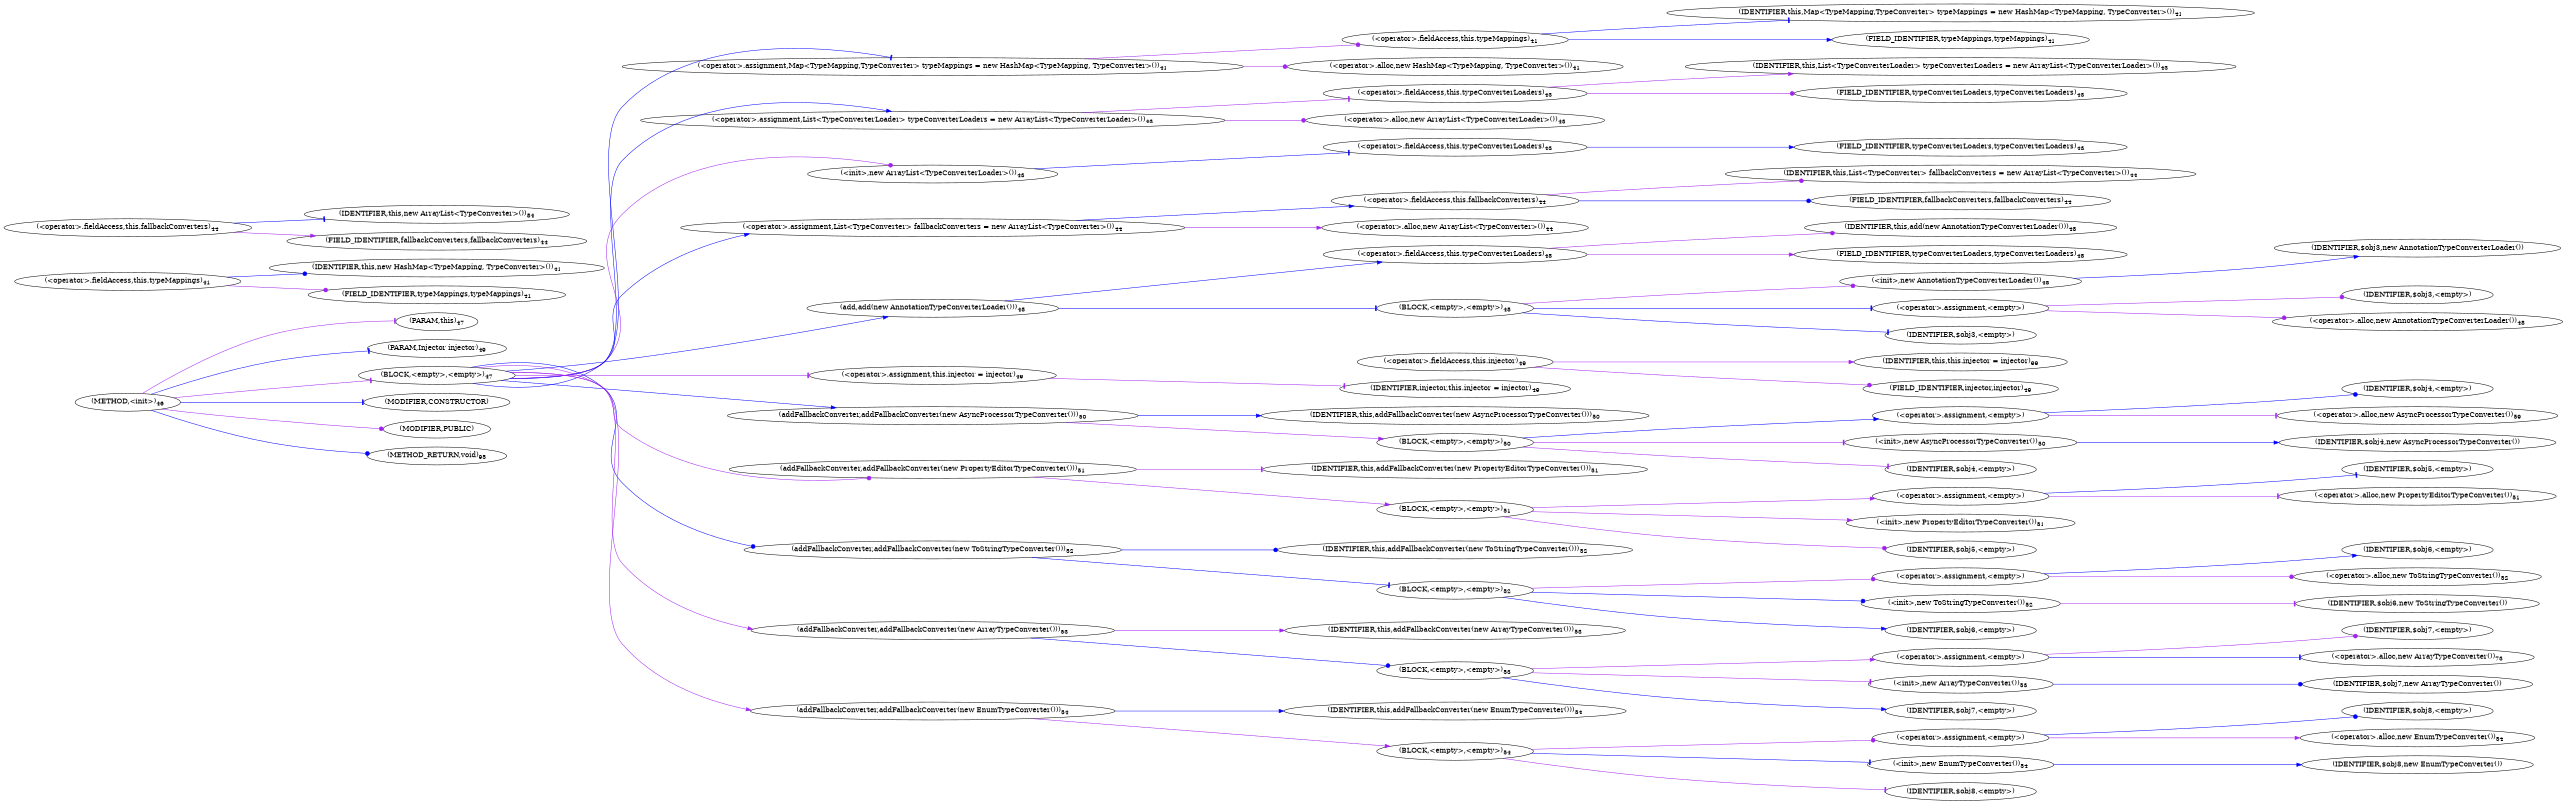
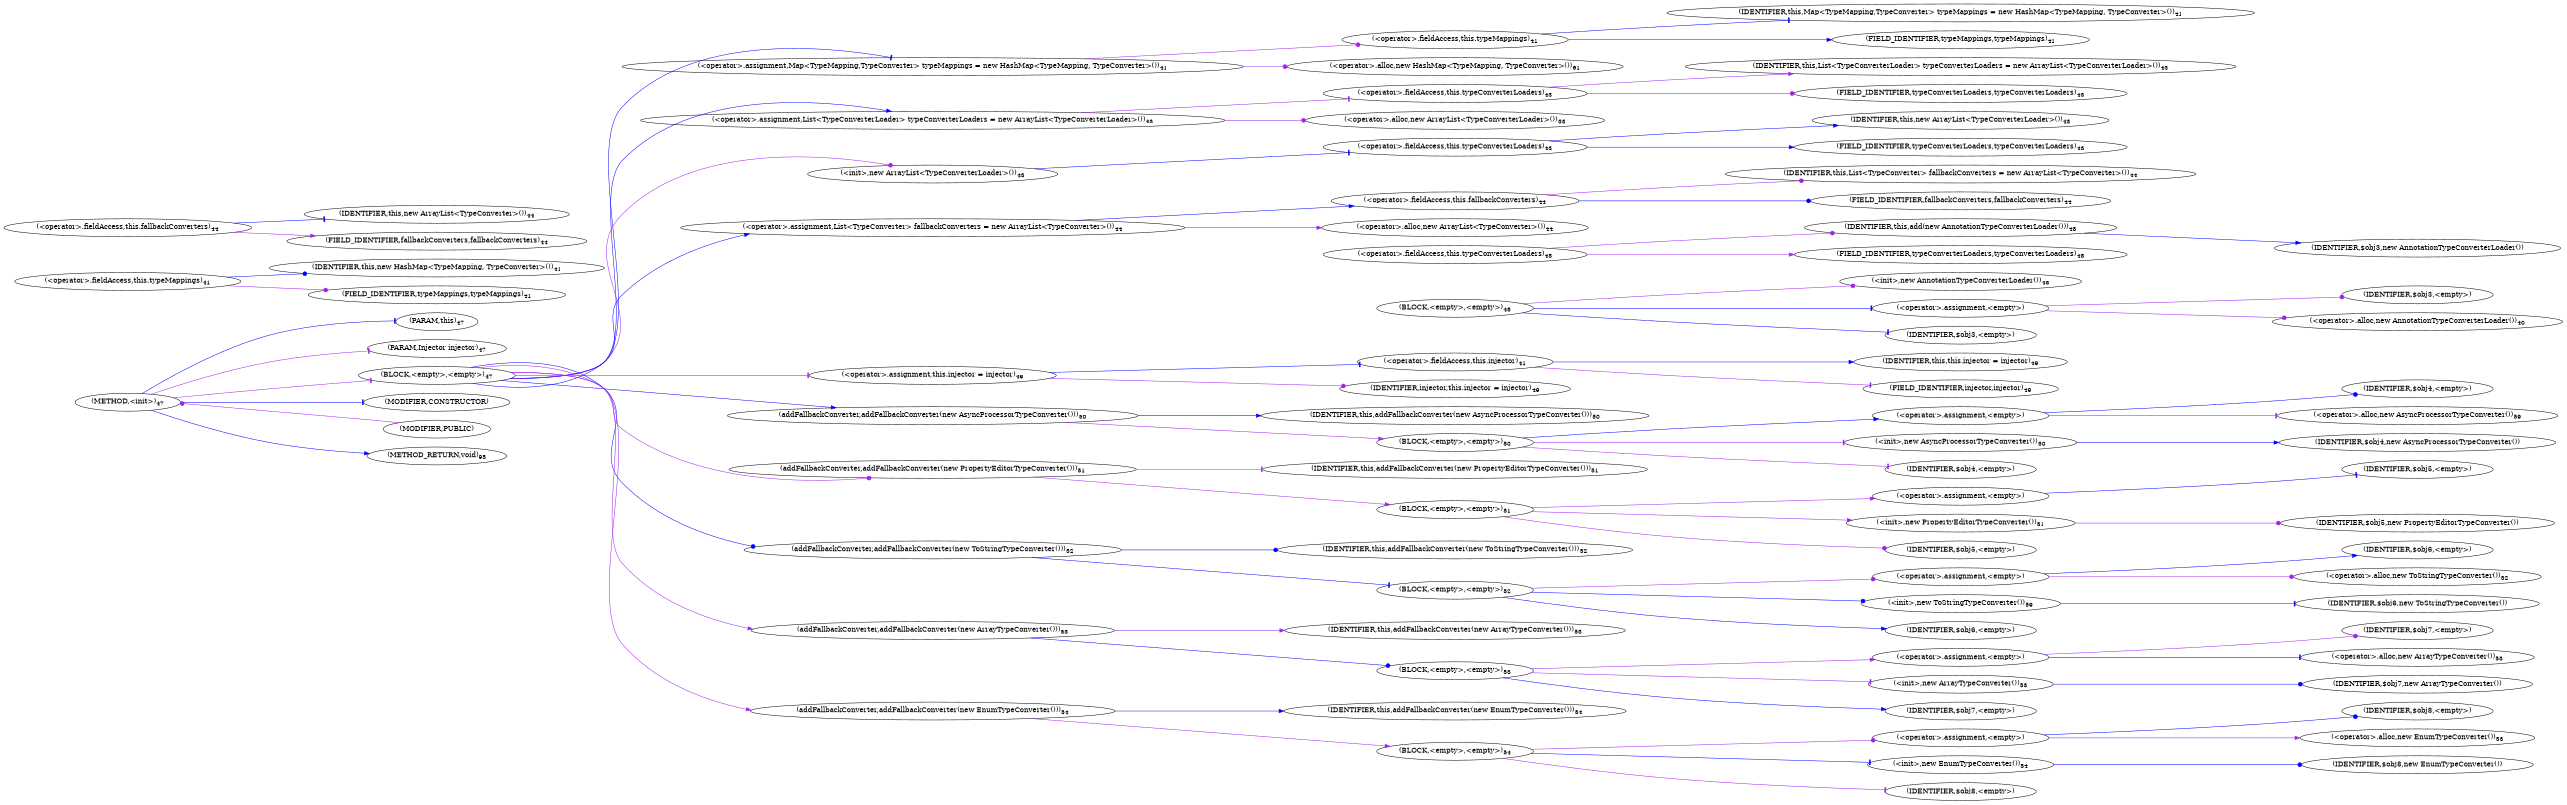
node "(<operator>.alloc,new HashMap<TypeMapping, TypeConverter>())": text "41" -> "61"
node "(<operator>.alloc,new ArrayList<TypeConverterLoader>())": text "43" -> "33"
node "(IDENTIFIER,this,new ArrayList<TypeConverterLoader>())": added
node "(IDENTIFIER,this,new ArrayList<TypeConverter>())": text "84" -> "44"
edge "(<init>,new AnnotationTypeConverterLoader())" -> "(IDENTIFIER,$obj3,new AnnotationTypeConverterLoader())": now "(IDENTIFIER,this,add(new AnnotationTypeConverterLoader()))" -> "(IDENTIFIER,$obj3,new AnnotationTypeConverterLoader())"
node "(add,add(new AnnotationTypeConverterLoader()))": removed
node "(<operator>.alloc,new AnnotationTypeConverterLoader())": text "48" -> "40"
edge "(METHOD,<init>)" -> "(PARAM,this)": color purple -> blue
node "(PARAM,Injector injector)": text "49" -> "47"
node "(<operator>.fieldAccess,this.injector)": text "49" -> "41"
node "(IDENTIFIER,this,this.injector = injector)": text "99" -> "49"
edge "(<operator>.fieldAccess,this.injector)" -> "(IDENTIFIER,this,this.injector = injector)": color purple -> blue
edge "(METHOD,<init>)" -> "(PARAM,Injector injector)": color blue -> purple
edge "(<operator>.assignment,this.injector = injector)" -> "(<operator>.fieldAccess,this.injector)": added
edge "(<operator>.fieldAccess,this.injector)" -> "(FIELD_IDENTIFIER,injector,injector)": arrowhead dot -> tee
edge "(<operator>.assignment,this.injector = injector)" -> "(IDENTIFIER,injector,this.injector = injector)": arrowhead tee -> dot
node "(METHOD,<init>)": text "46" -> "47"
edge "(METHOD,<init>)" -> "(MODIFIER,PUBLIC)": reversed
edge "(METHOD,<init>)" -> "(METHOD_RETURN,void)": arrowhead dot -> normal
node "(<operator>.alloc,new PropertyEditorTypeConverter())": removed
node "(IDENTIFIER,$obj5,new PropertyEditorTypeConverter())": added
node "(<init>,new ToStringTypeConverter())": text "52" -> "59"
edge "(<init>,new ToStringTypeConverter())" -> "(IDENTIFIER,$obj6,new ToStringTypeConverter())": color purple -> blue
node "(<operator>.alloc,new ArrayTypeConverter())": text "73" -> "53"
node "(<operator>.alloc,new EnumTypeConverter())": text "54" -> "53"
edge "(<init>,new EnumTypeConverter())" -> "(IDENTIFIER,$obj8,new EnumTypeConverter())": arrowhead normal -> dot
